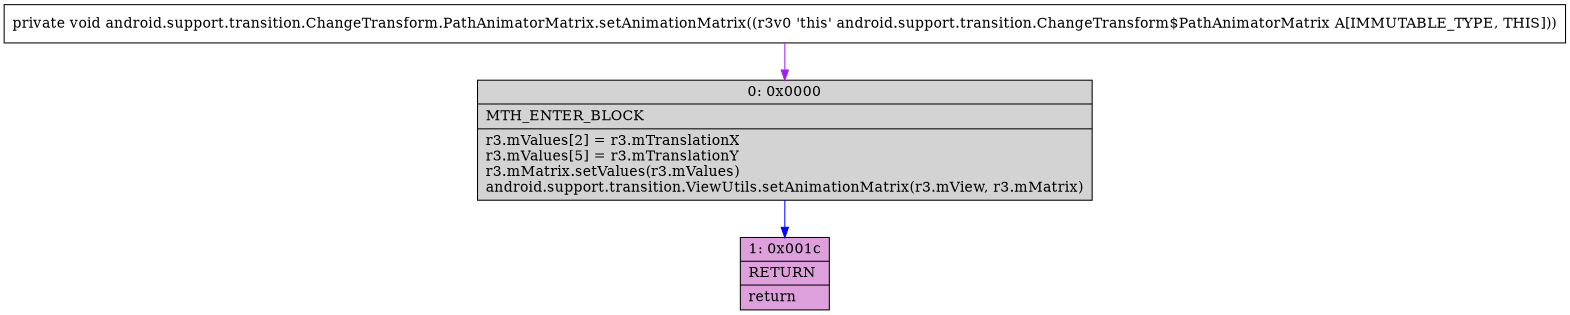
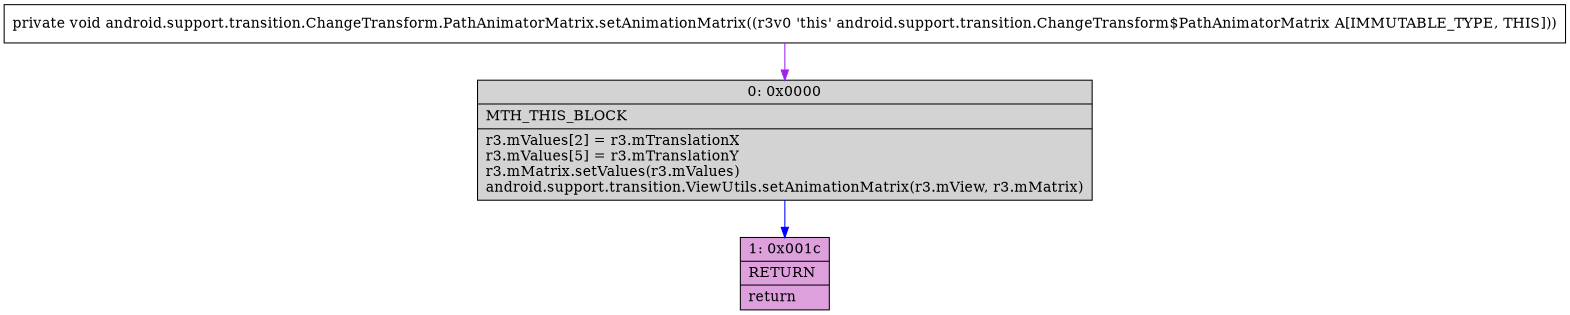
node "0: 0x0000": text "MTH_ENTER_BLOCK" -> "MTH_THIS_BLOCK"
